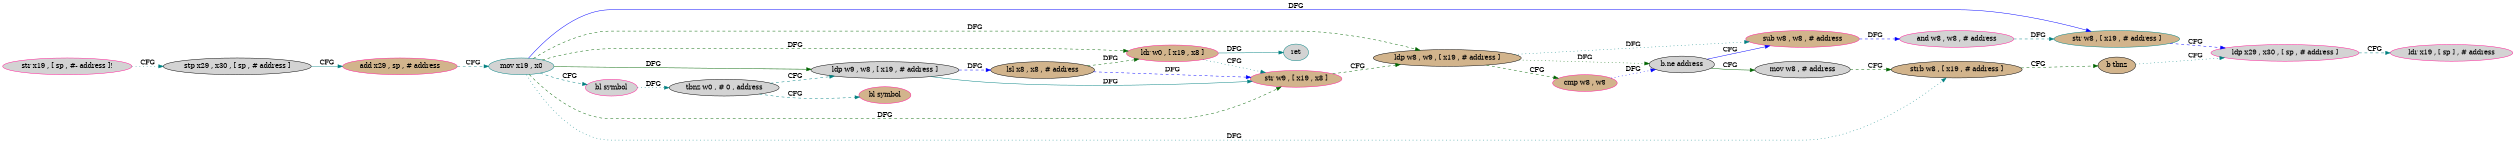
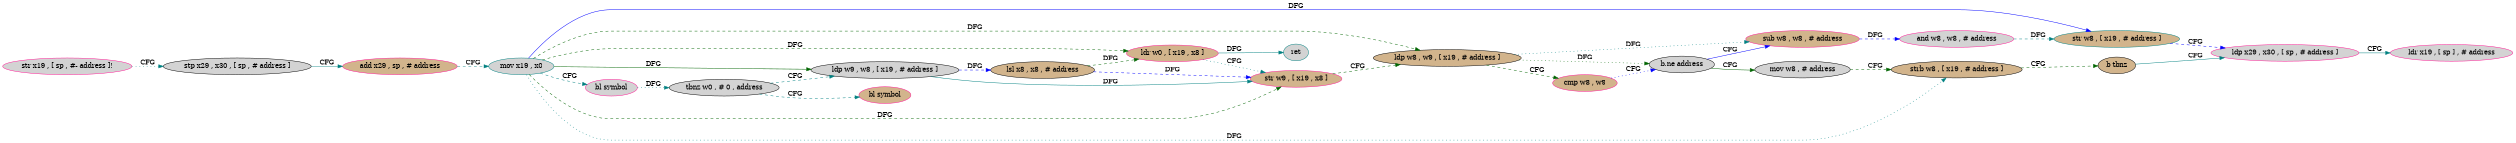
edge "ldp x29 , x30 , [ sp , # address ]" -> "ldr x19 , [ sp ] , # address": style dashed -> solid
edge "b tbnz" -> "ldp x29 , x30 , [ sp , # address ]": style dotted -> solid
edge "cmp w8 , w9" -> "b.ne address": label "DFG" -> "CFG"
